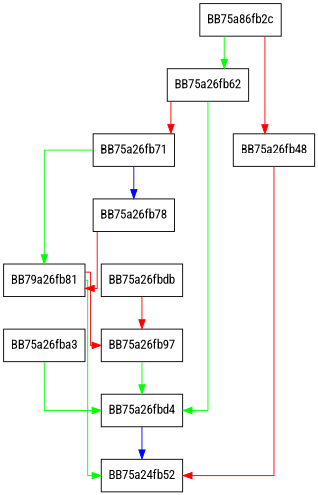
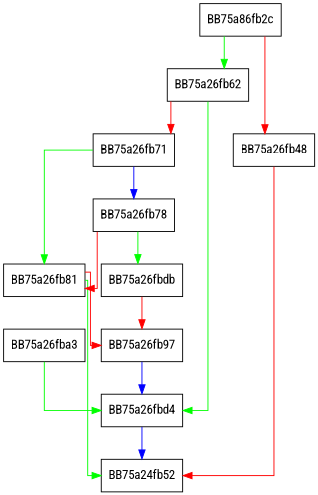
edge "BB75a26fb78" -> "BB75a26fbdb": added
node "BB79a26fb81": label "BB79a26fb81" -> "BB75a26fb81"
edge "BB75a26fb97" -> "BB75a26fbd4": color green -> blue
